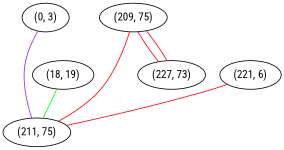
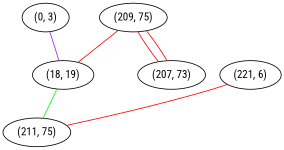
edge "(0, 3)" -- "(211, 75)": now "(0, 3)" -- "(18, 19)"
node "(227, 73)": label "(227, 73)" -> "(207, 73)"
edge "(209, 75)" -- "(211, 75)": now "(209, 75)" -- "(18, 19)"
